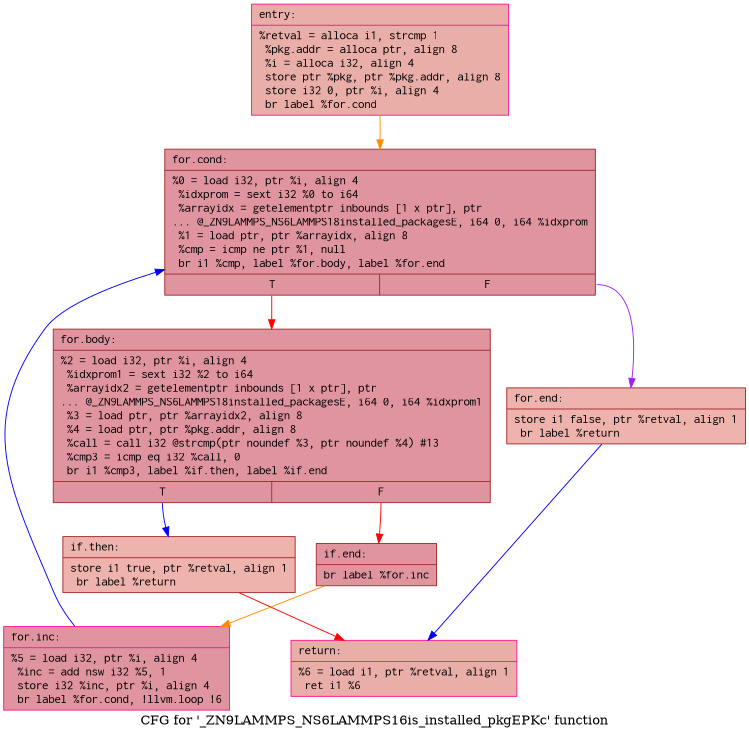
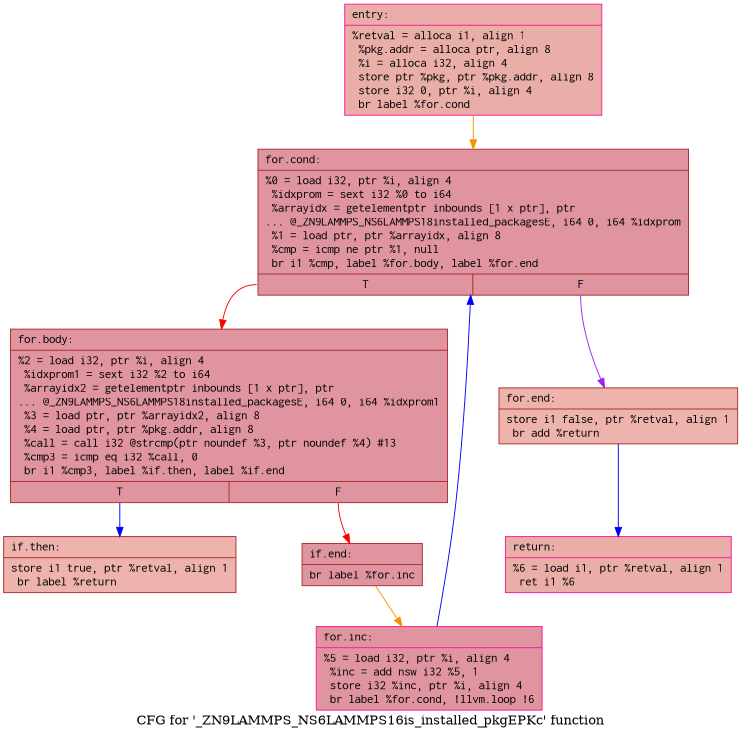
node "entry:": text "%retval = alloca i1, strcmp 1" -> "%retval = alloca i1, align 1"
node "for.end:": text "br label %return" -> "br add %return"
edge "if.then:" -> "return:": removed
